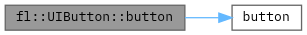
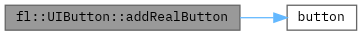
node "fl::UIButton::button": label "fl::UIButton::button" -> "fl::UIButton::addRealButton"
